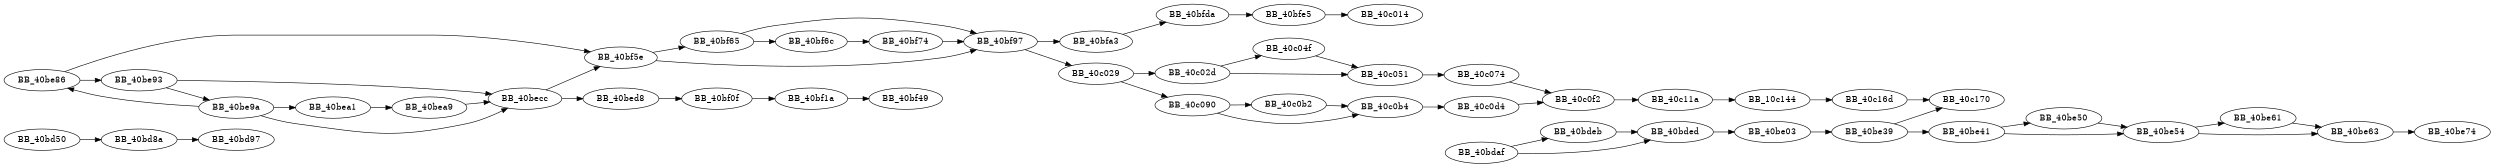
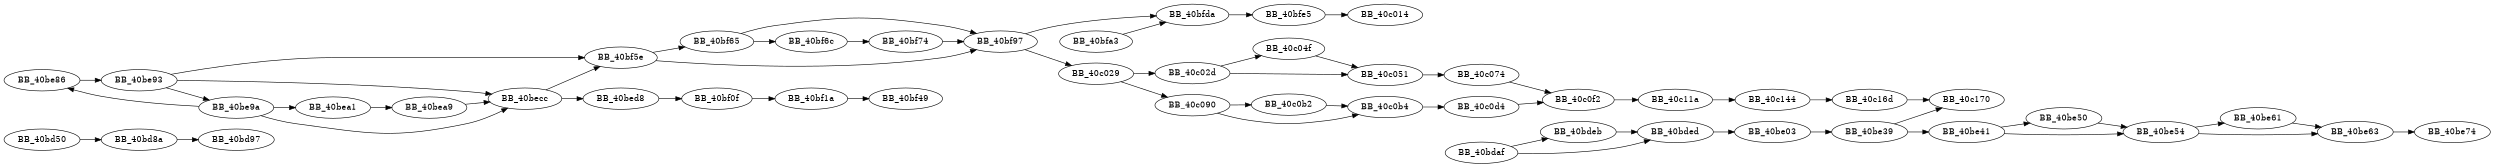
edge "BB_40be86" -> "BB_40bf5e": now "BB_40be93" -> "BB_40bf5e"
edge "BB_40bf97" -> "BB_40bfa3": now "BB_40bf97" -> "BB_40bfda"
node "BB_10c144": label "BB_10c144" -> "BB_40c144"
